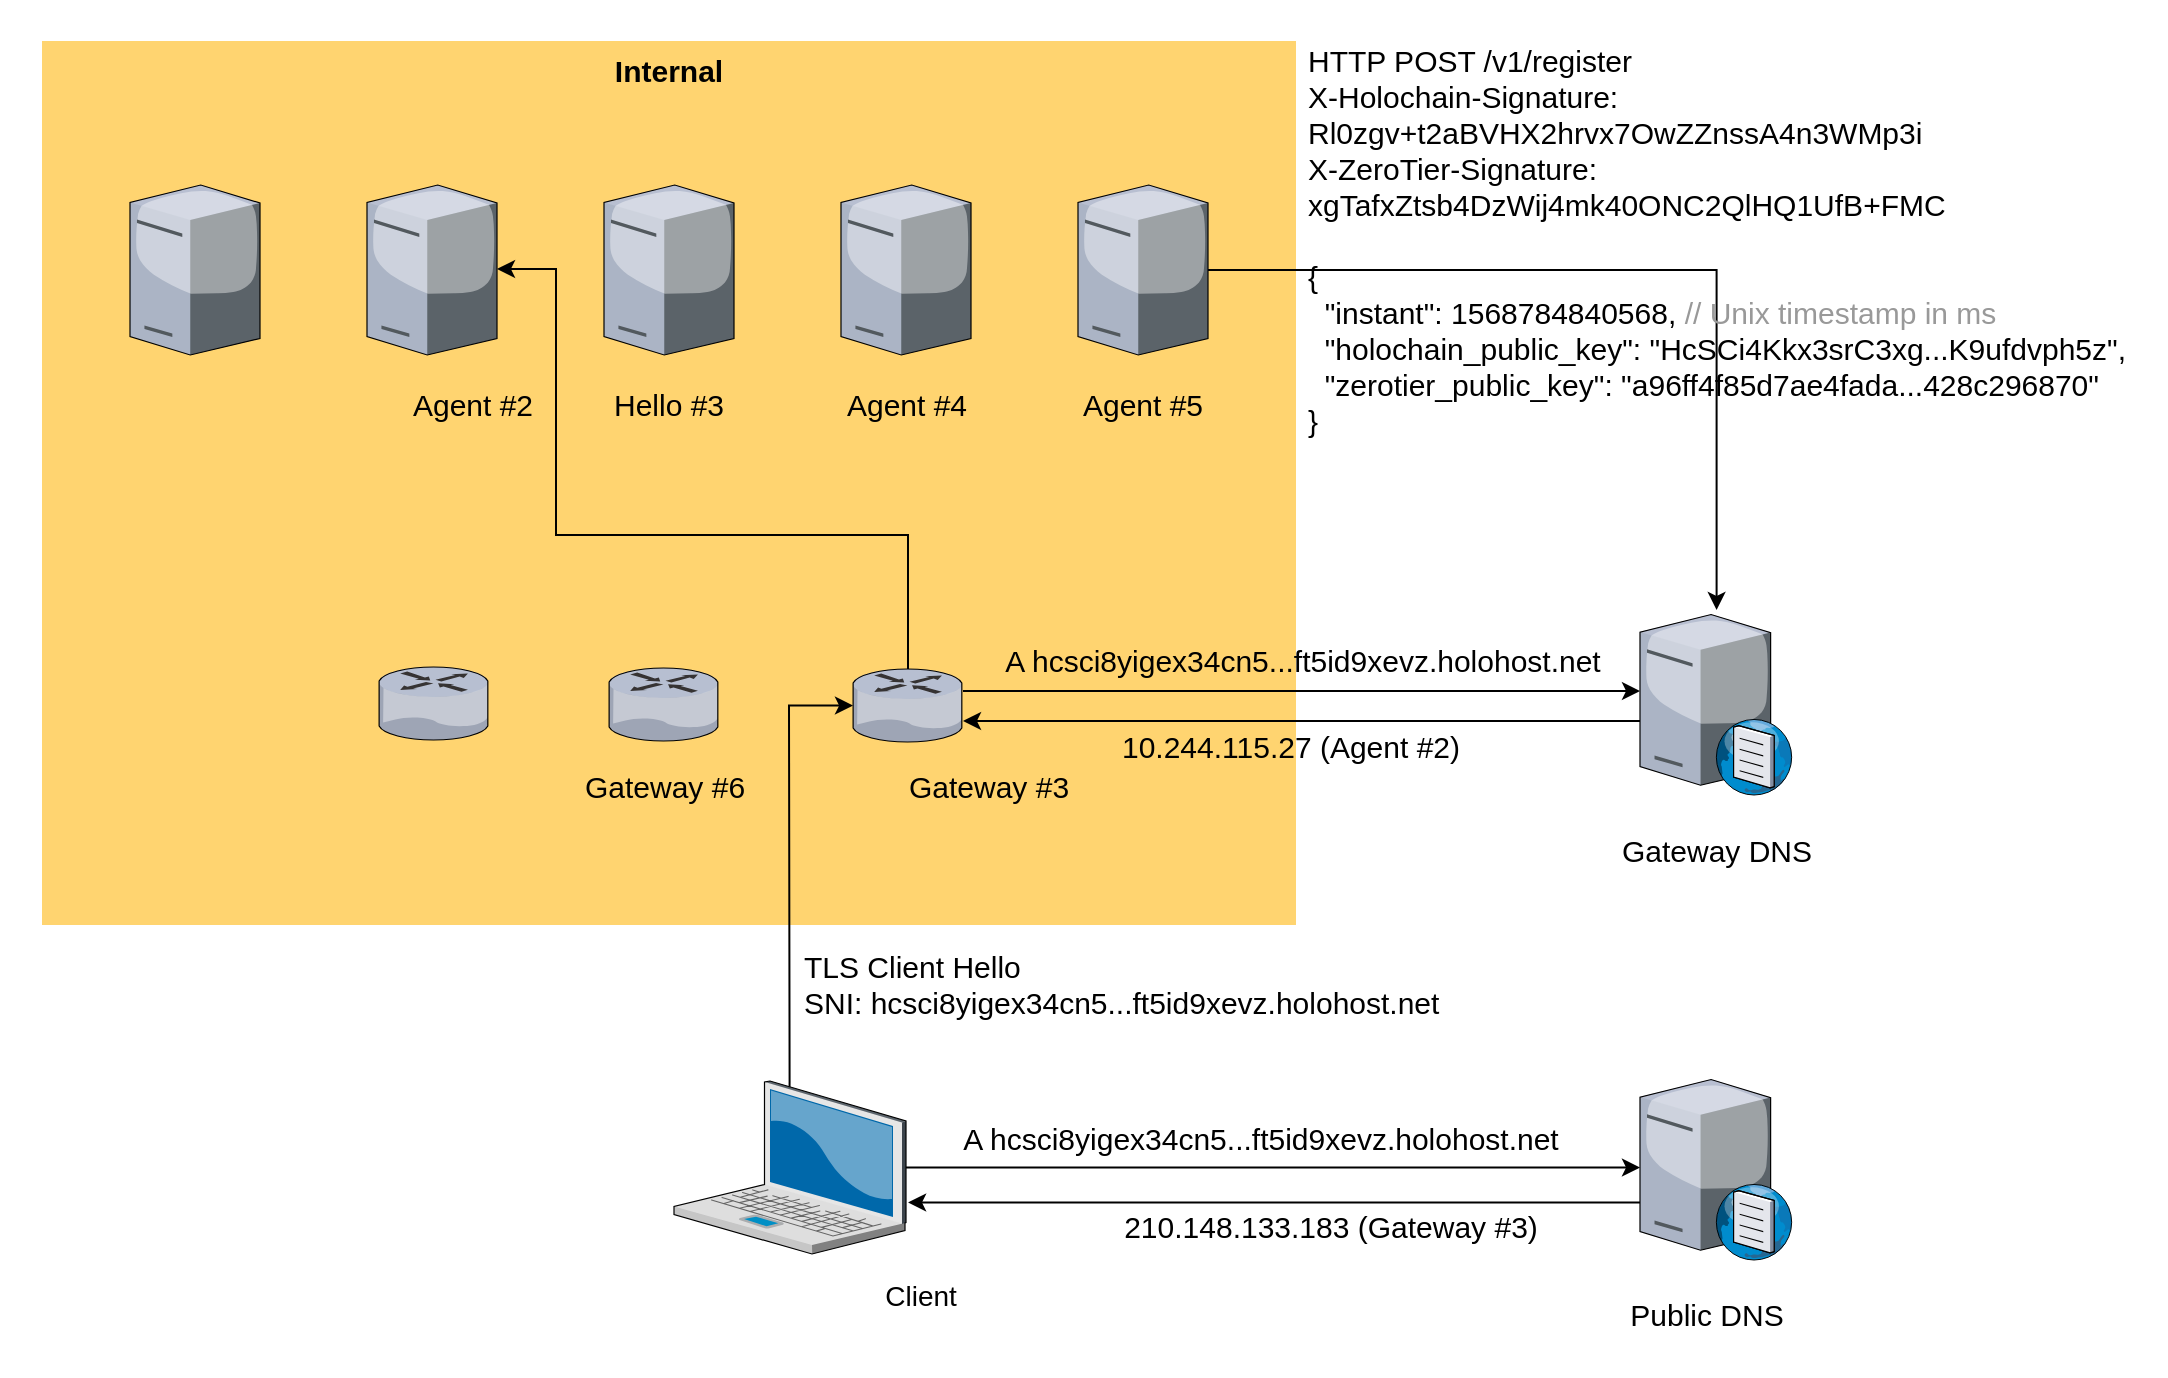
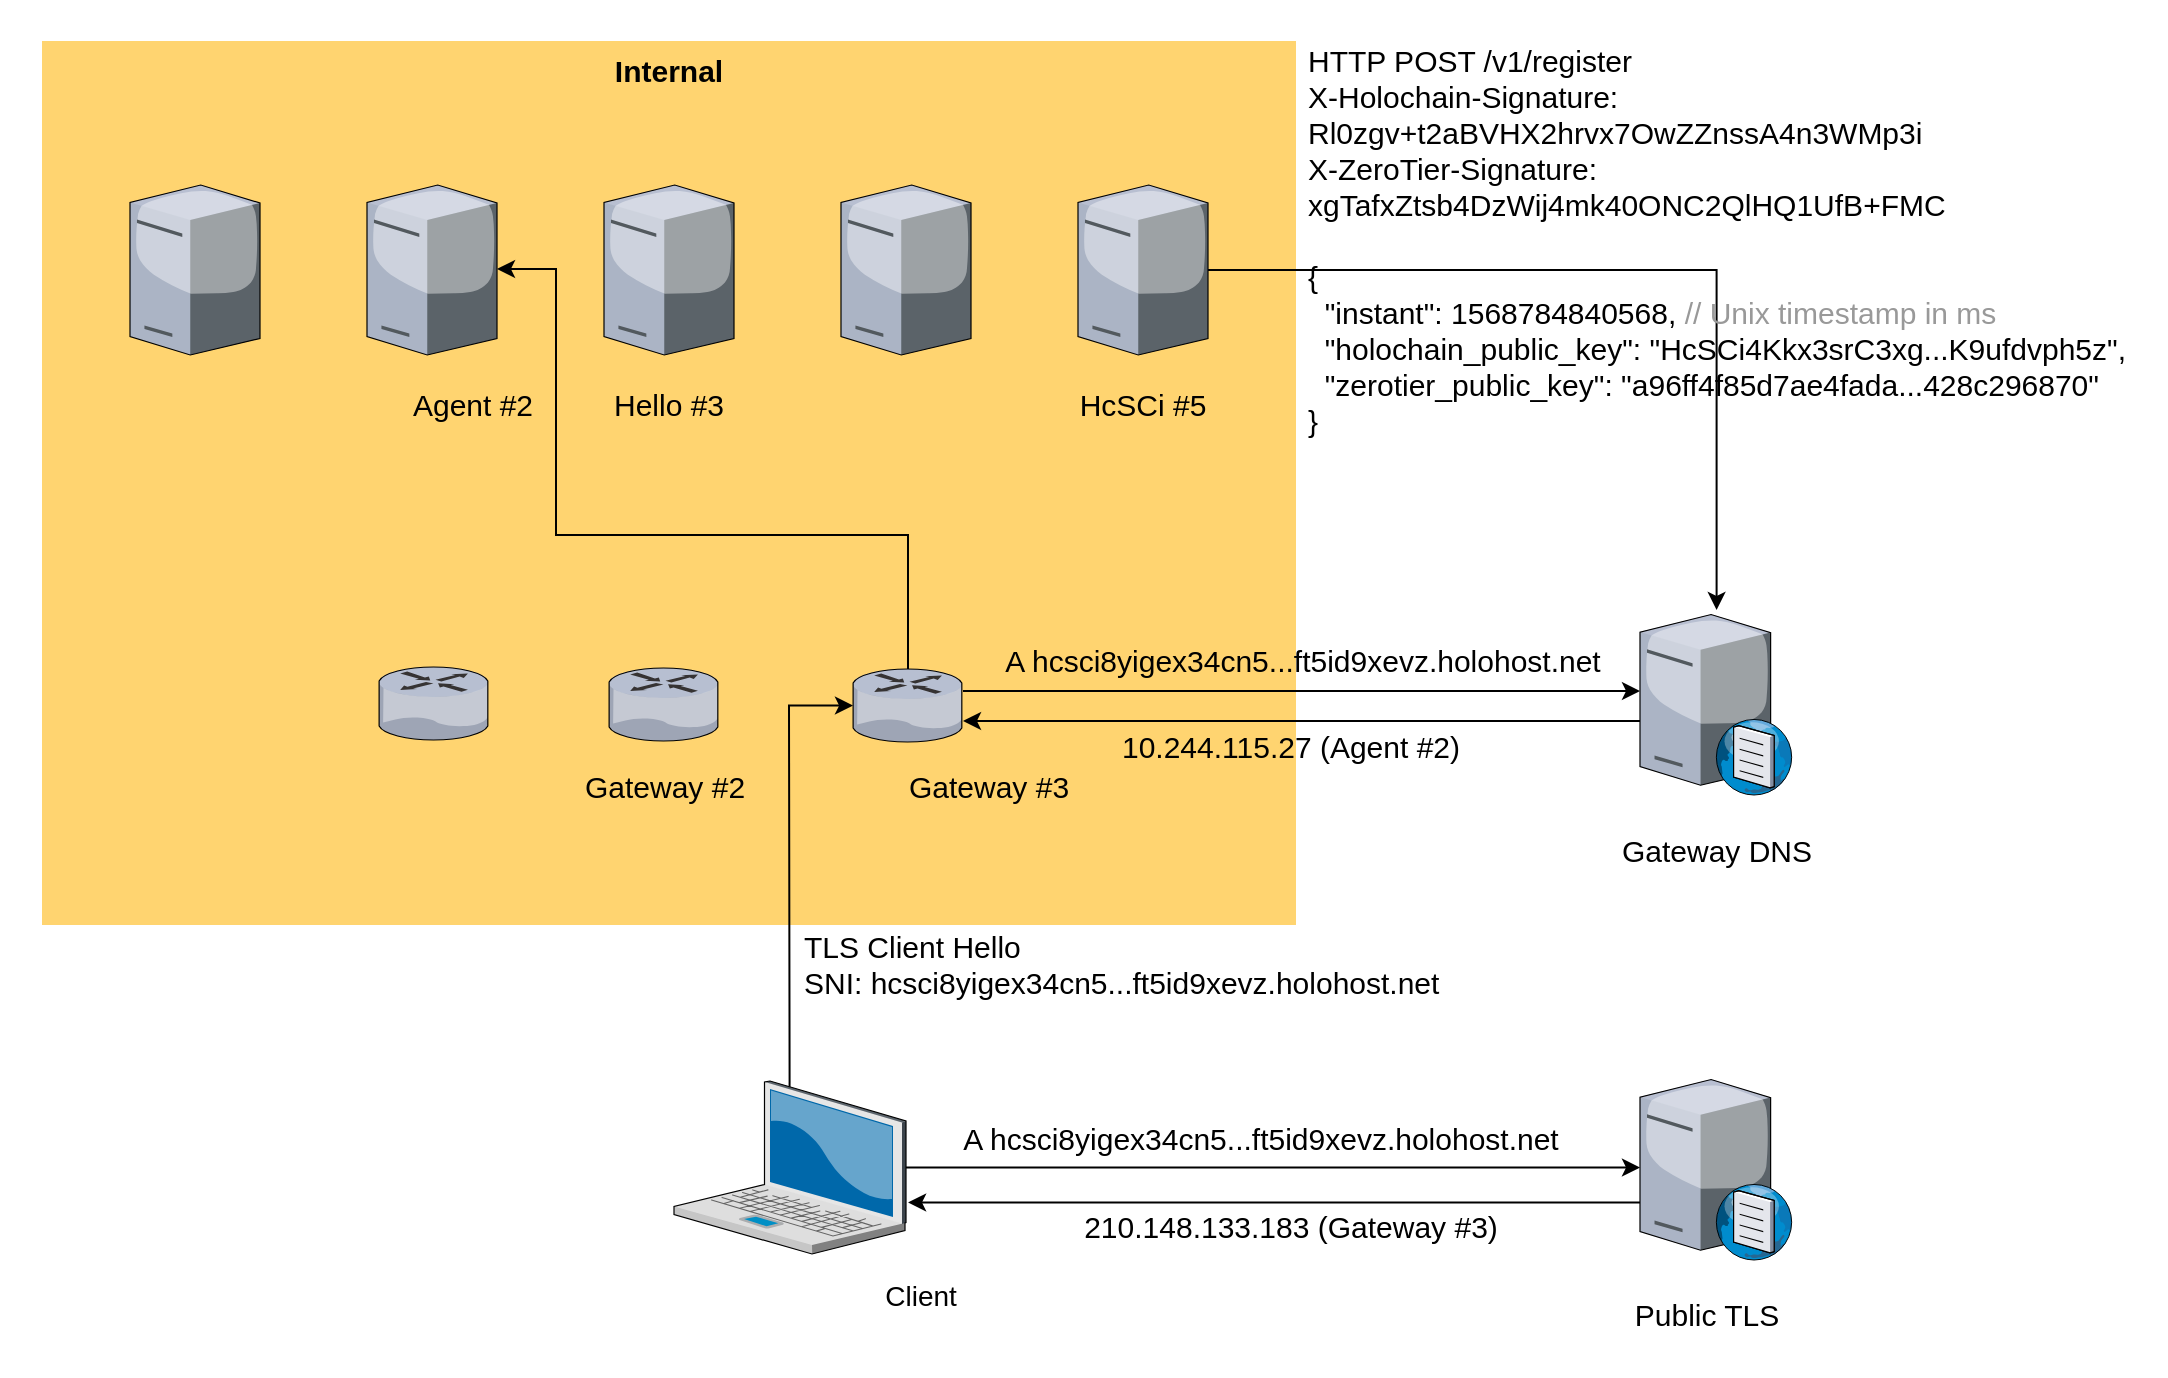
node "Agent #4": removed
node "Agent #5": label "Agent #5" -> "HcSCi #5"
node "Gateway #6": label "Gateway #6" -> "Gateway #2"
node "TLS Client Hello SNI: hcsci8yigex34cn5...ft5id9xevz.holohost.net": moved (1131, 985) -> (1131, 965)
node "210.148.133.183 (Gateway #3)": moved (1330, 1227) -> (1290, 1227)
node "Public DNS": label "Public DNS" -> "Public TLS"
